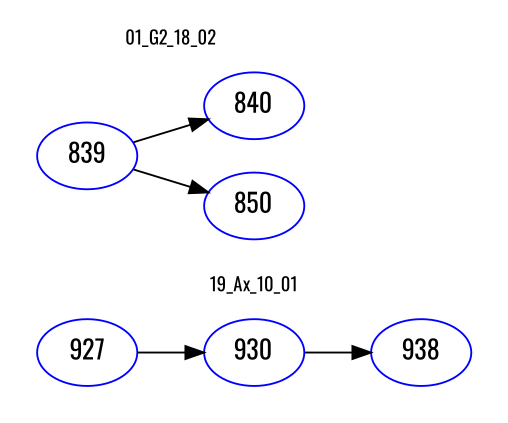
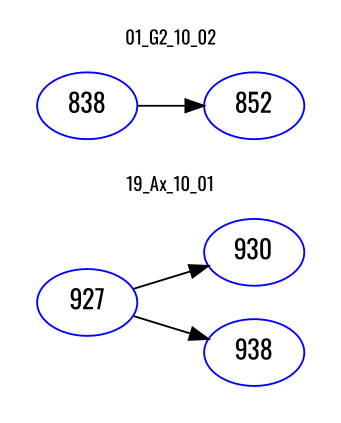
cluster "01_G2_18_02": label "01_G2_18_02" -> "01_G2_10_02"
node "840": removed
node "839": label "839" -> "838"
node "850": label "850" -> "852"
edge "930" -> "938": now "927" -> "938"
